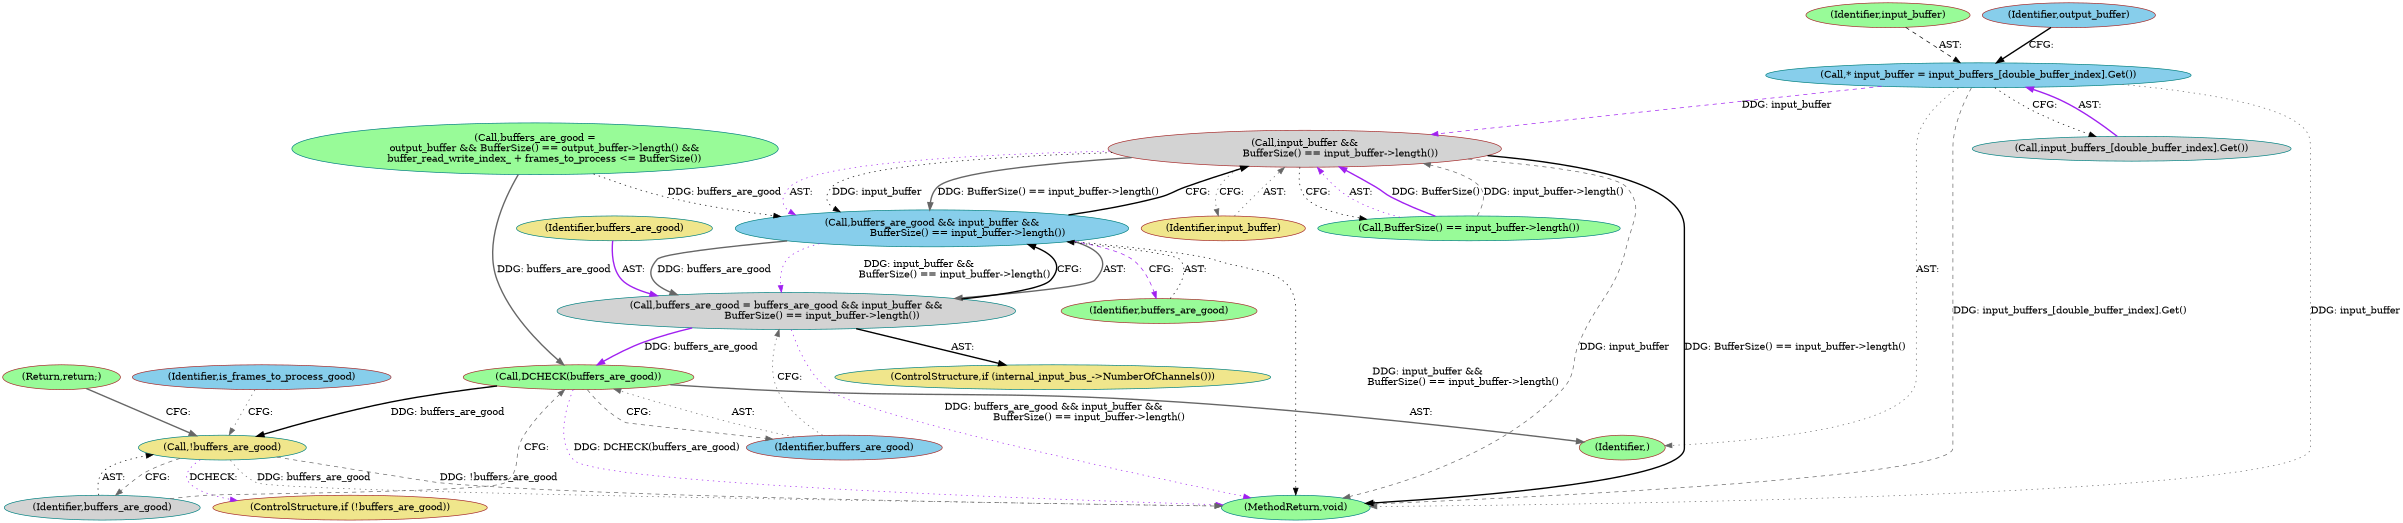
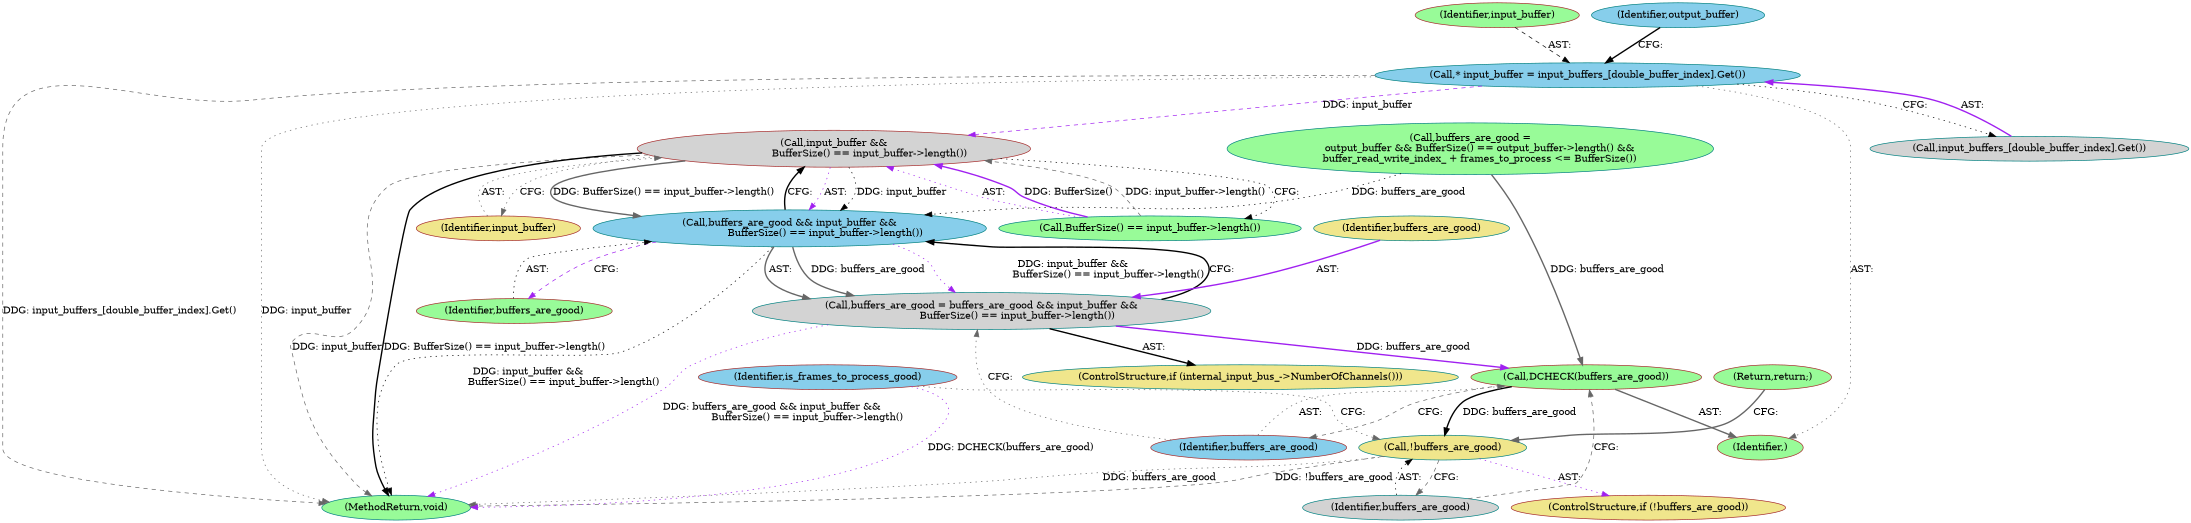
node "(Identifier,output_buffer)": color brown -> teal
edge "(Call,!buffers_are_good)" -> "(ControlStructure,if (!buffers_are_good))": label "DCHECK: " -> "AST: "
edge "(Call,DCHECK(buffers_are_good))" -> "(MethodReturn,void)": now "(Identifier,is_frames_to_process_good)" -> "(MethodReturn,void)"
